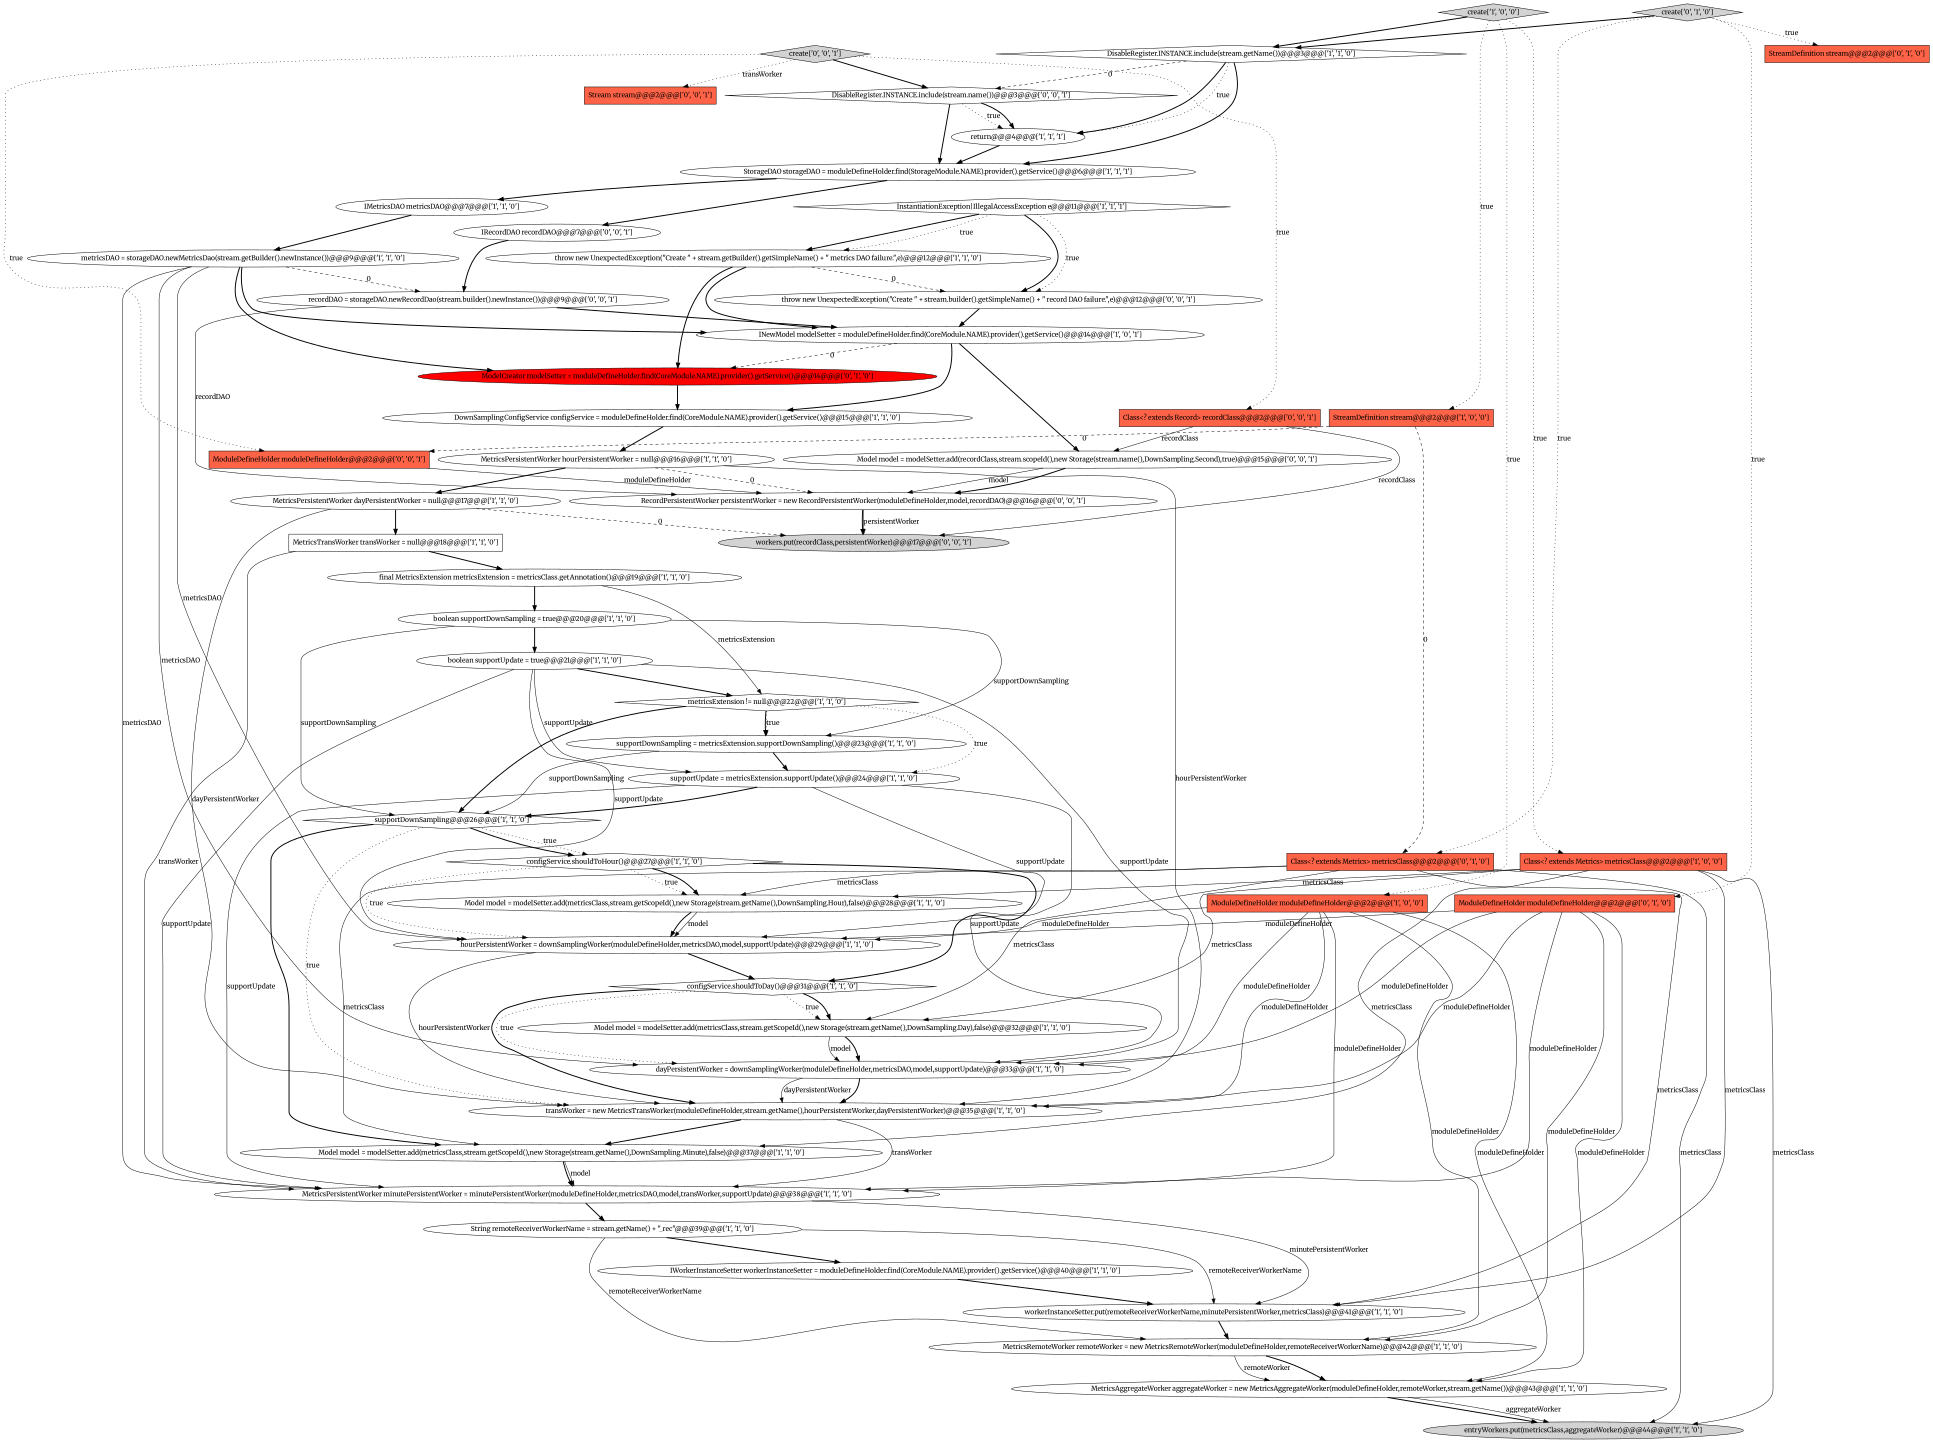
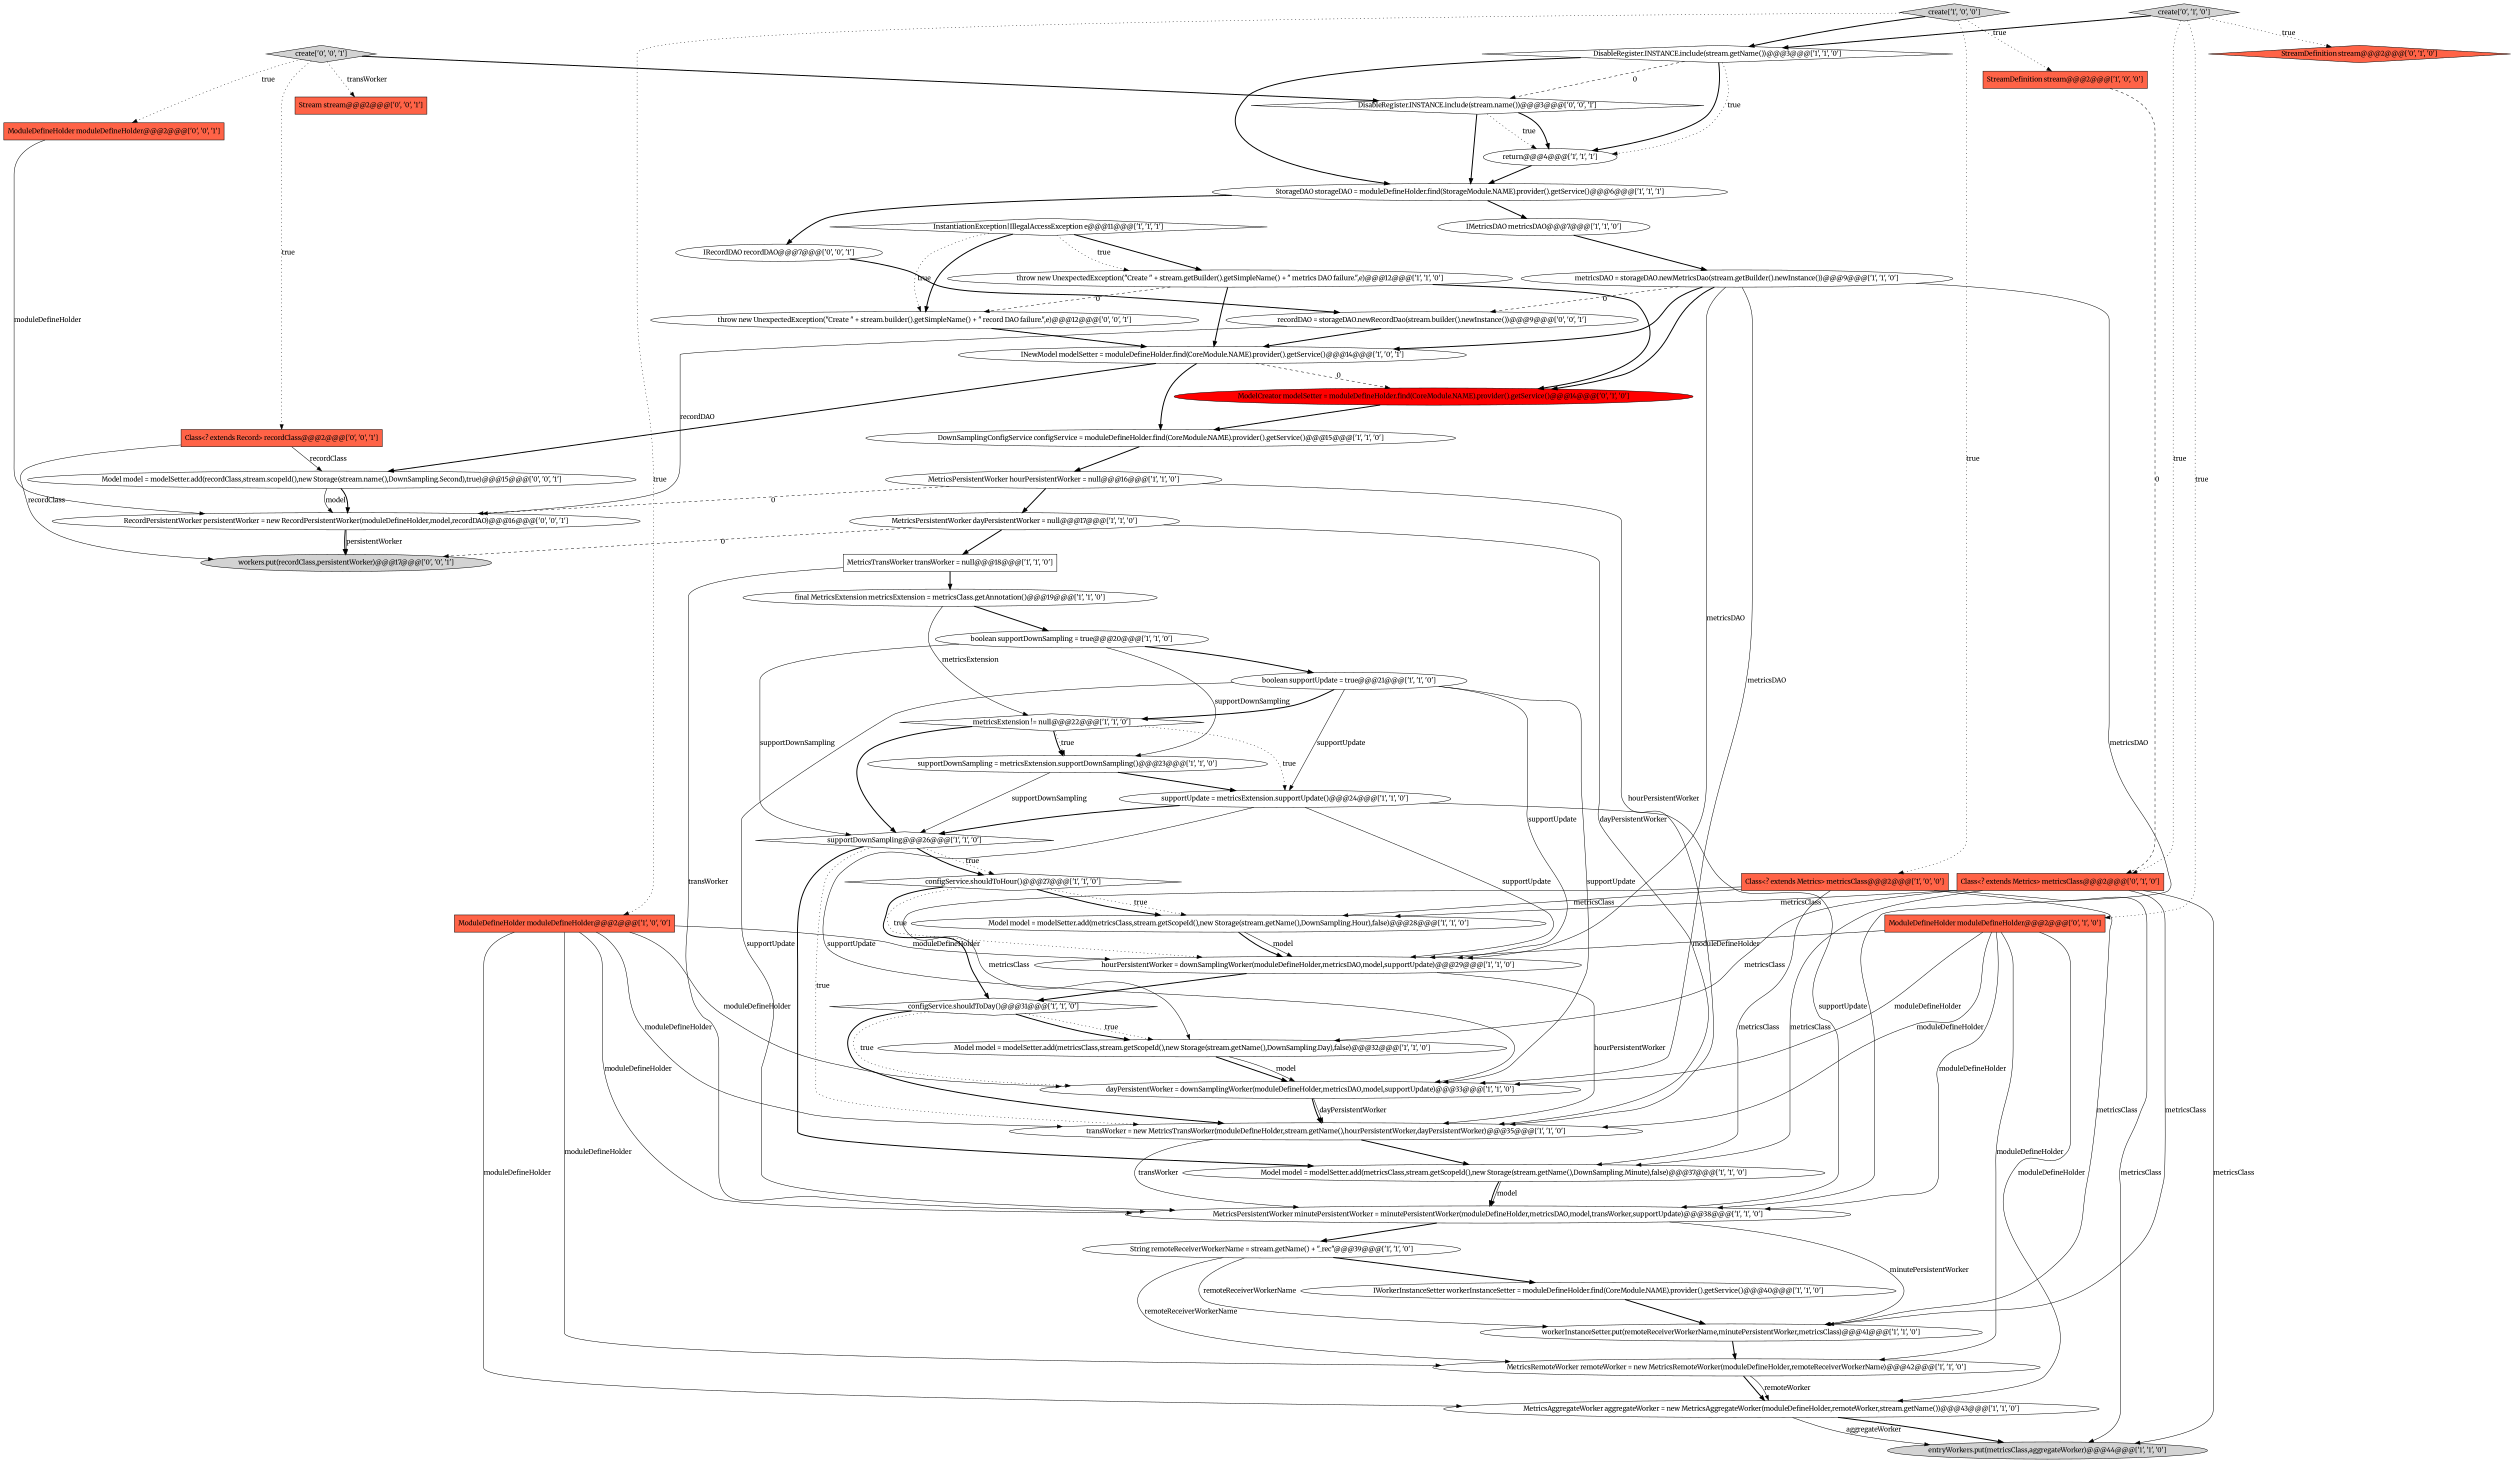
node "StreamDefinition stream@@@2@@@['0', '1', '0']": shape box -> diamond
edge "StreamDefinition stream@@@2@@@['1', '0', '0']" -> "ModuleDefineHolder moduleDefineHolder@@@2@@@['0', '0', '1']": removed, label "0"
